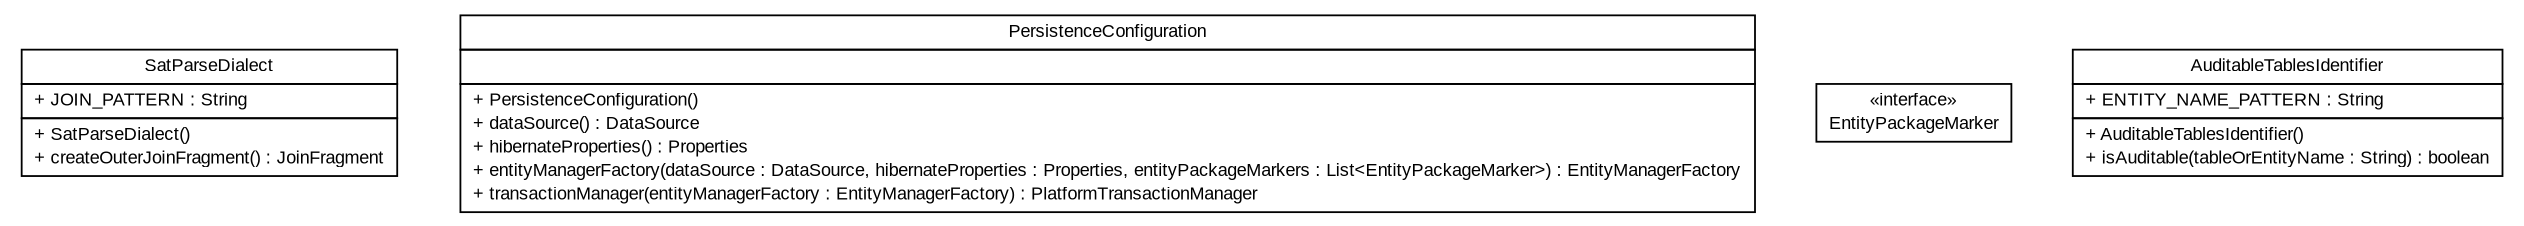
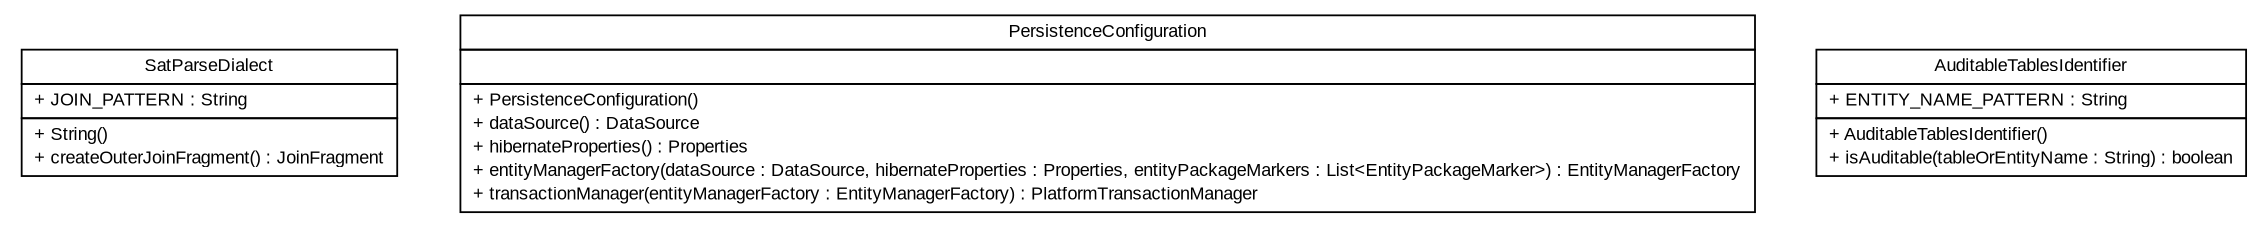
node "EntityPackageMarker": removed
node "SatParseDialect": text "+ SatParseDialect()" -> "+ String()"
